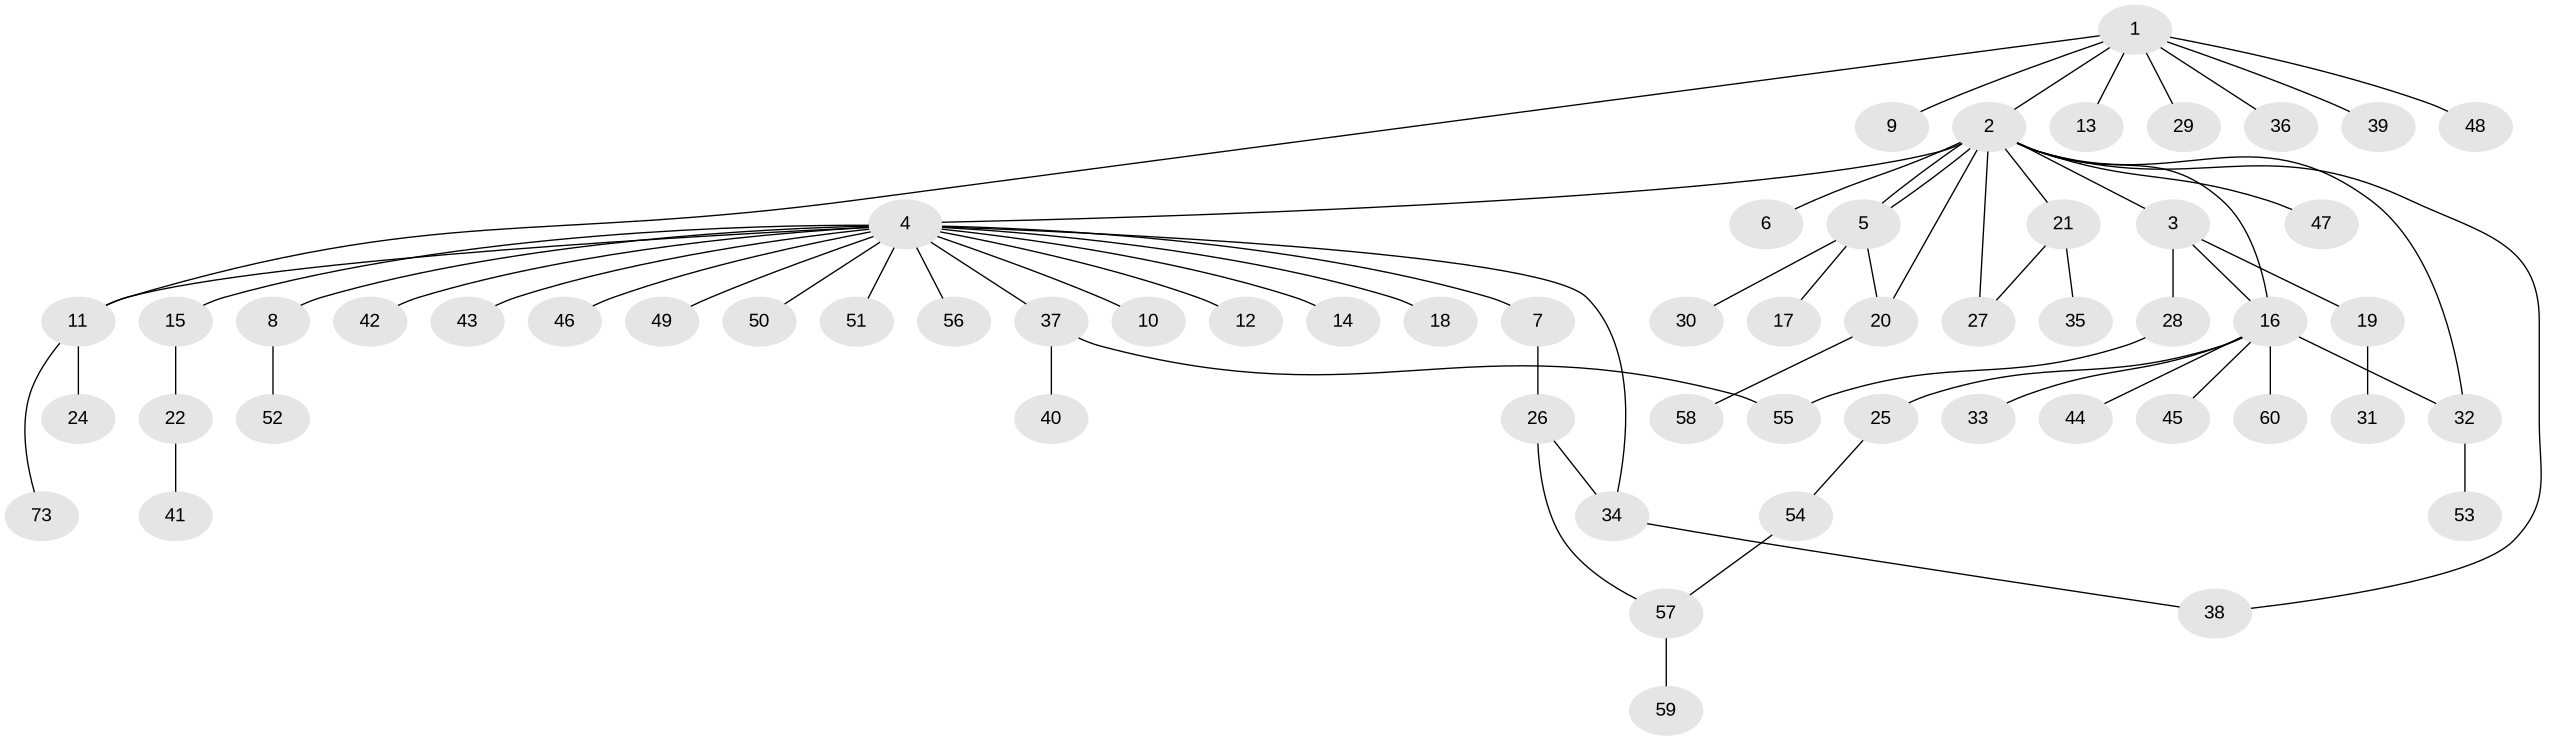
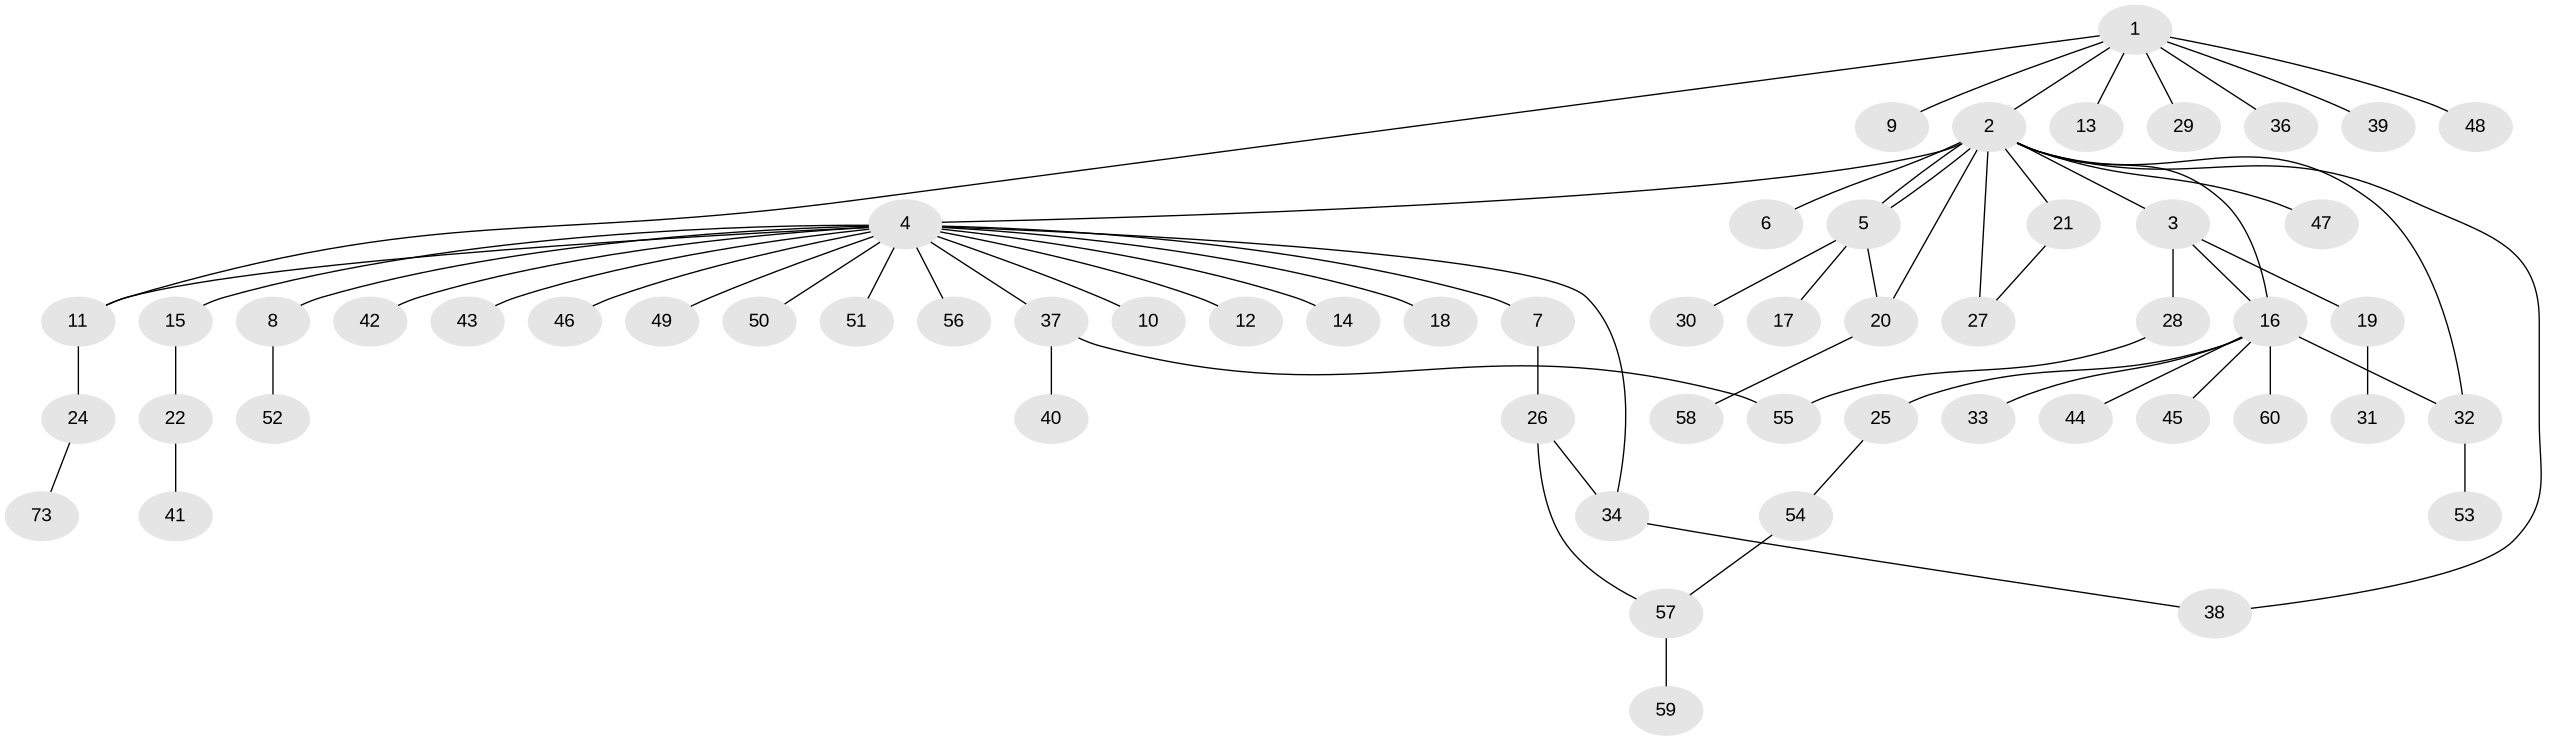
node "35": removed
edge "11" -- "73": now "24" -- "73"
